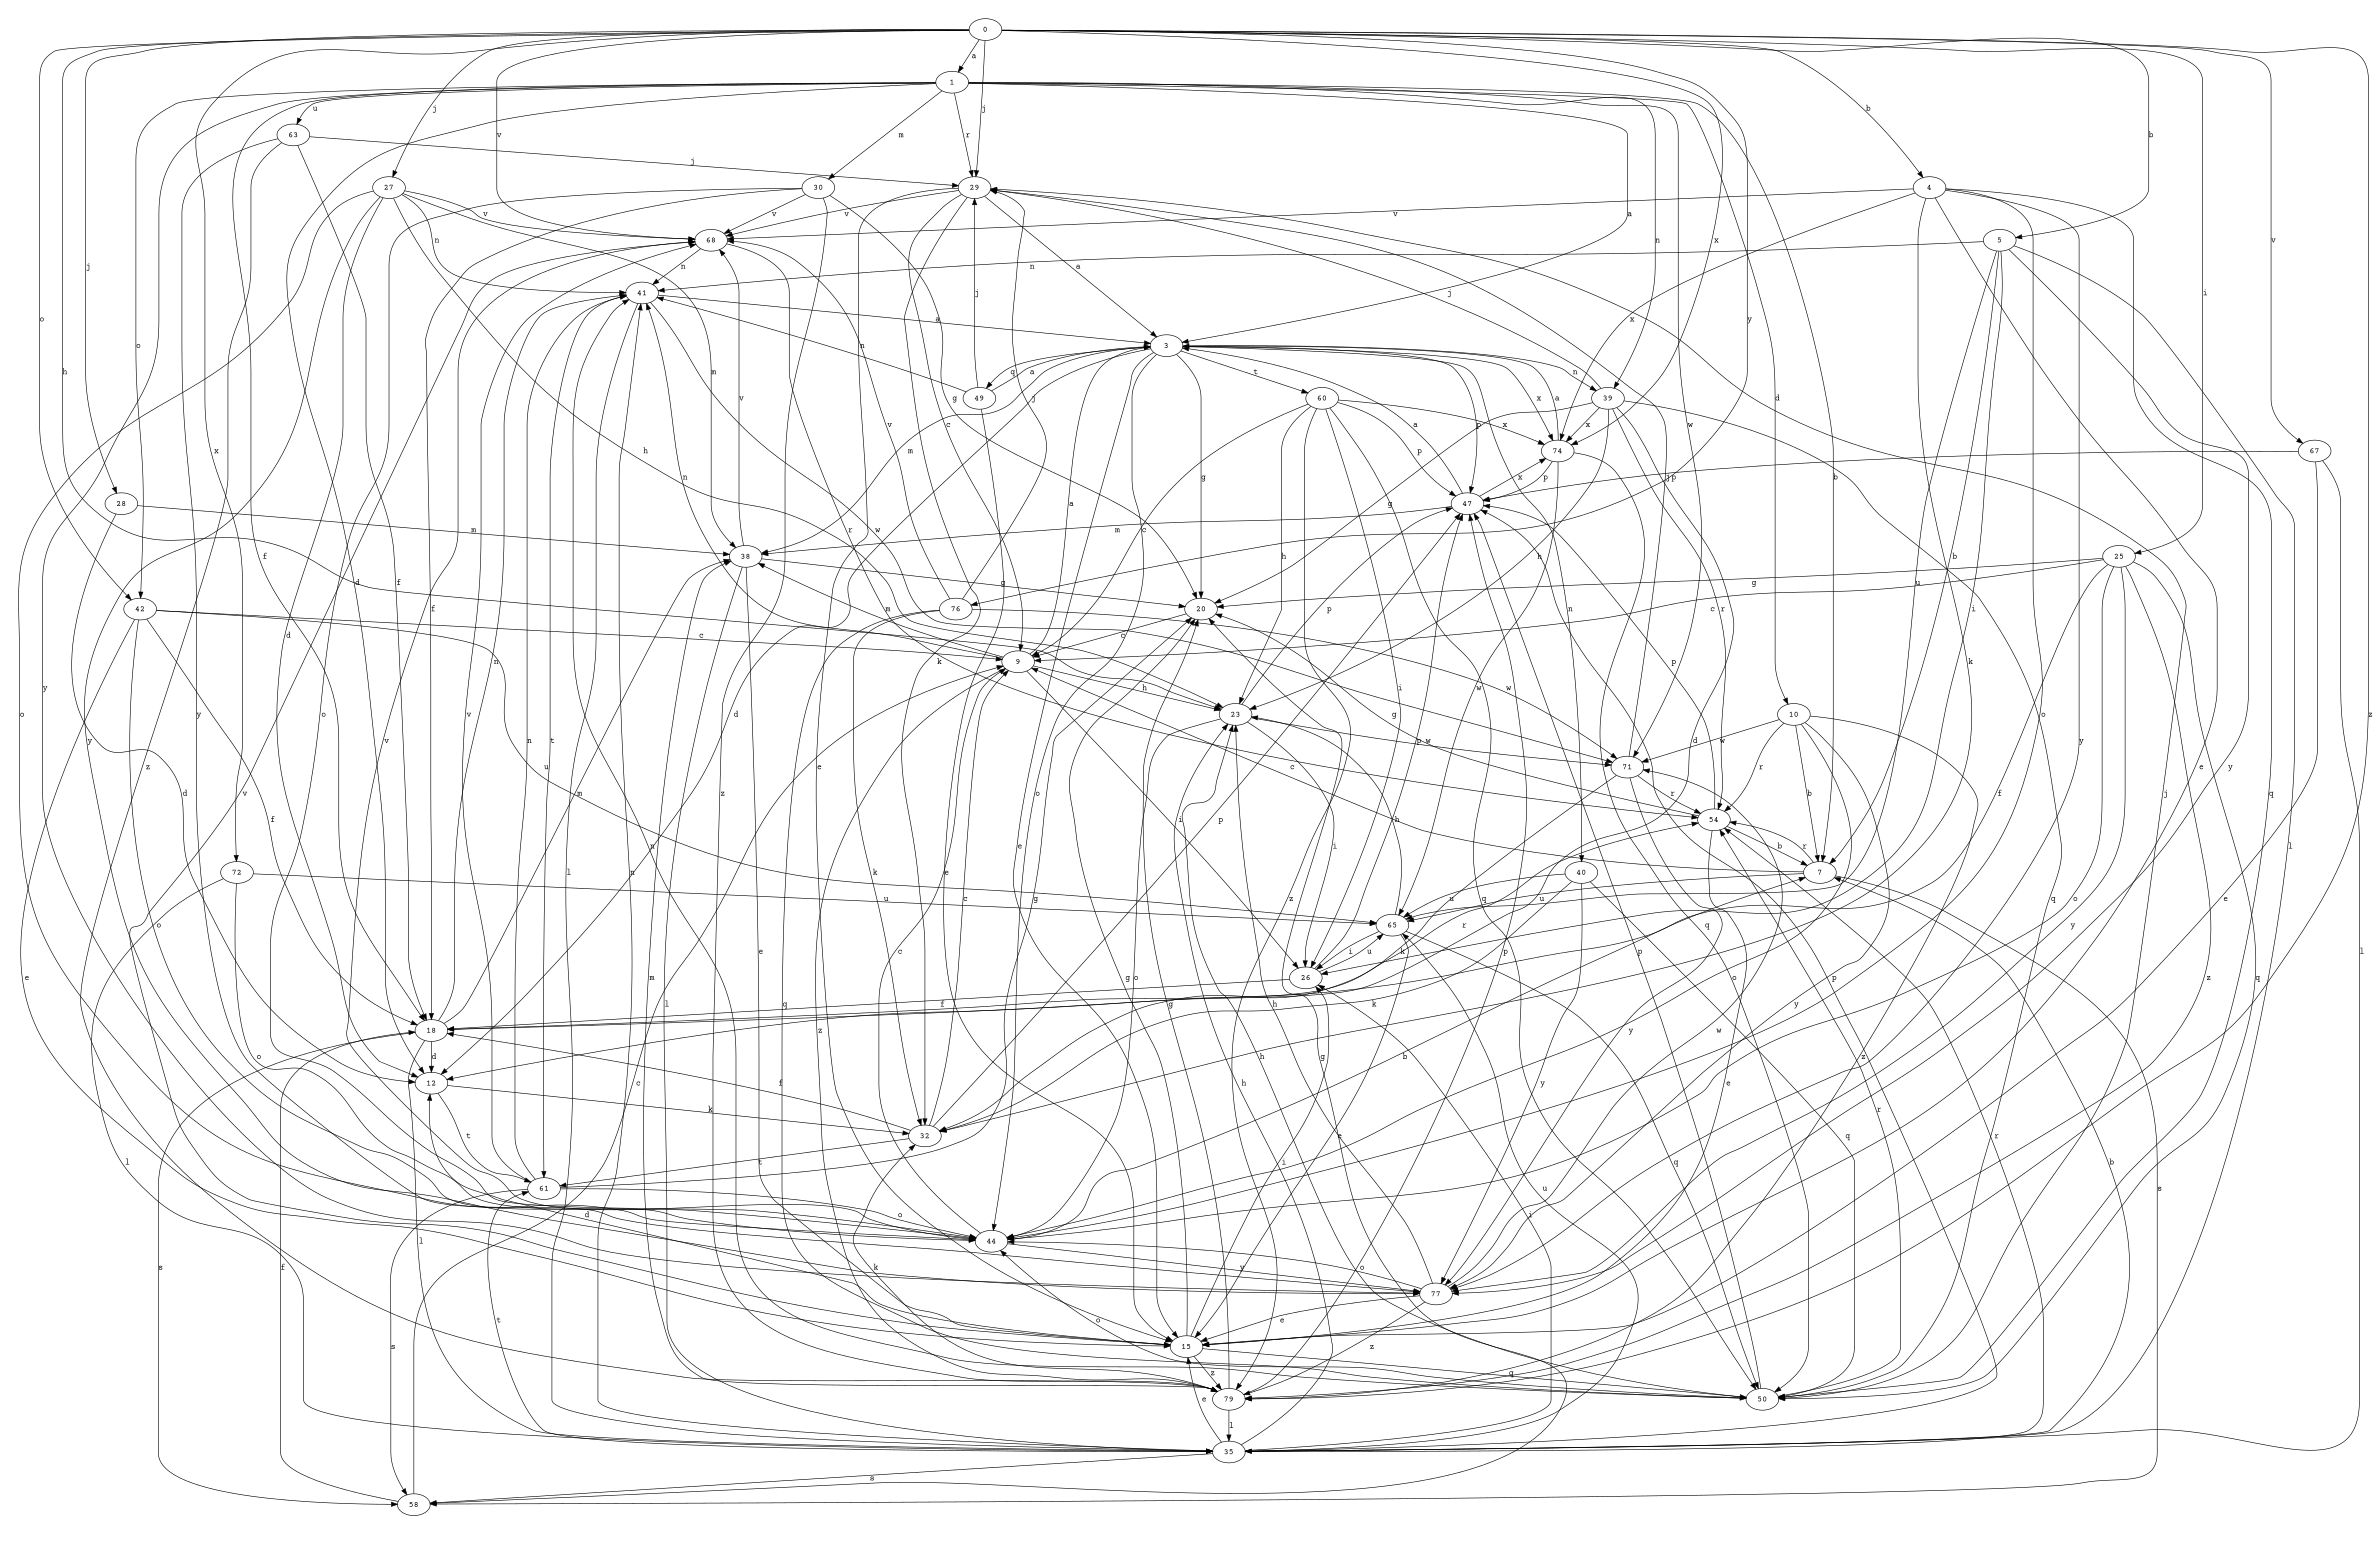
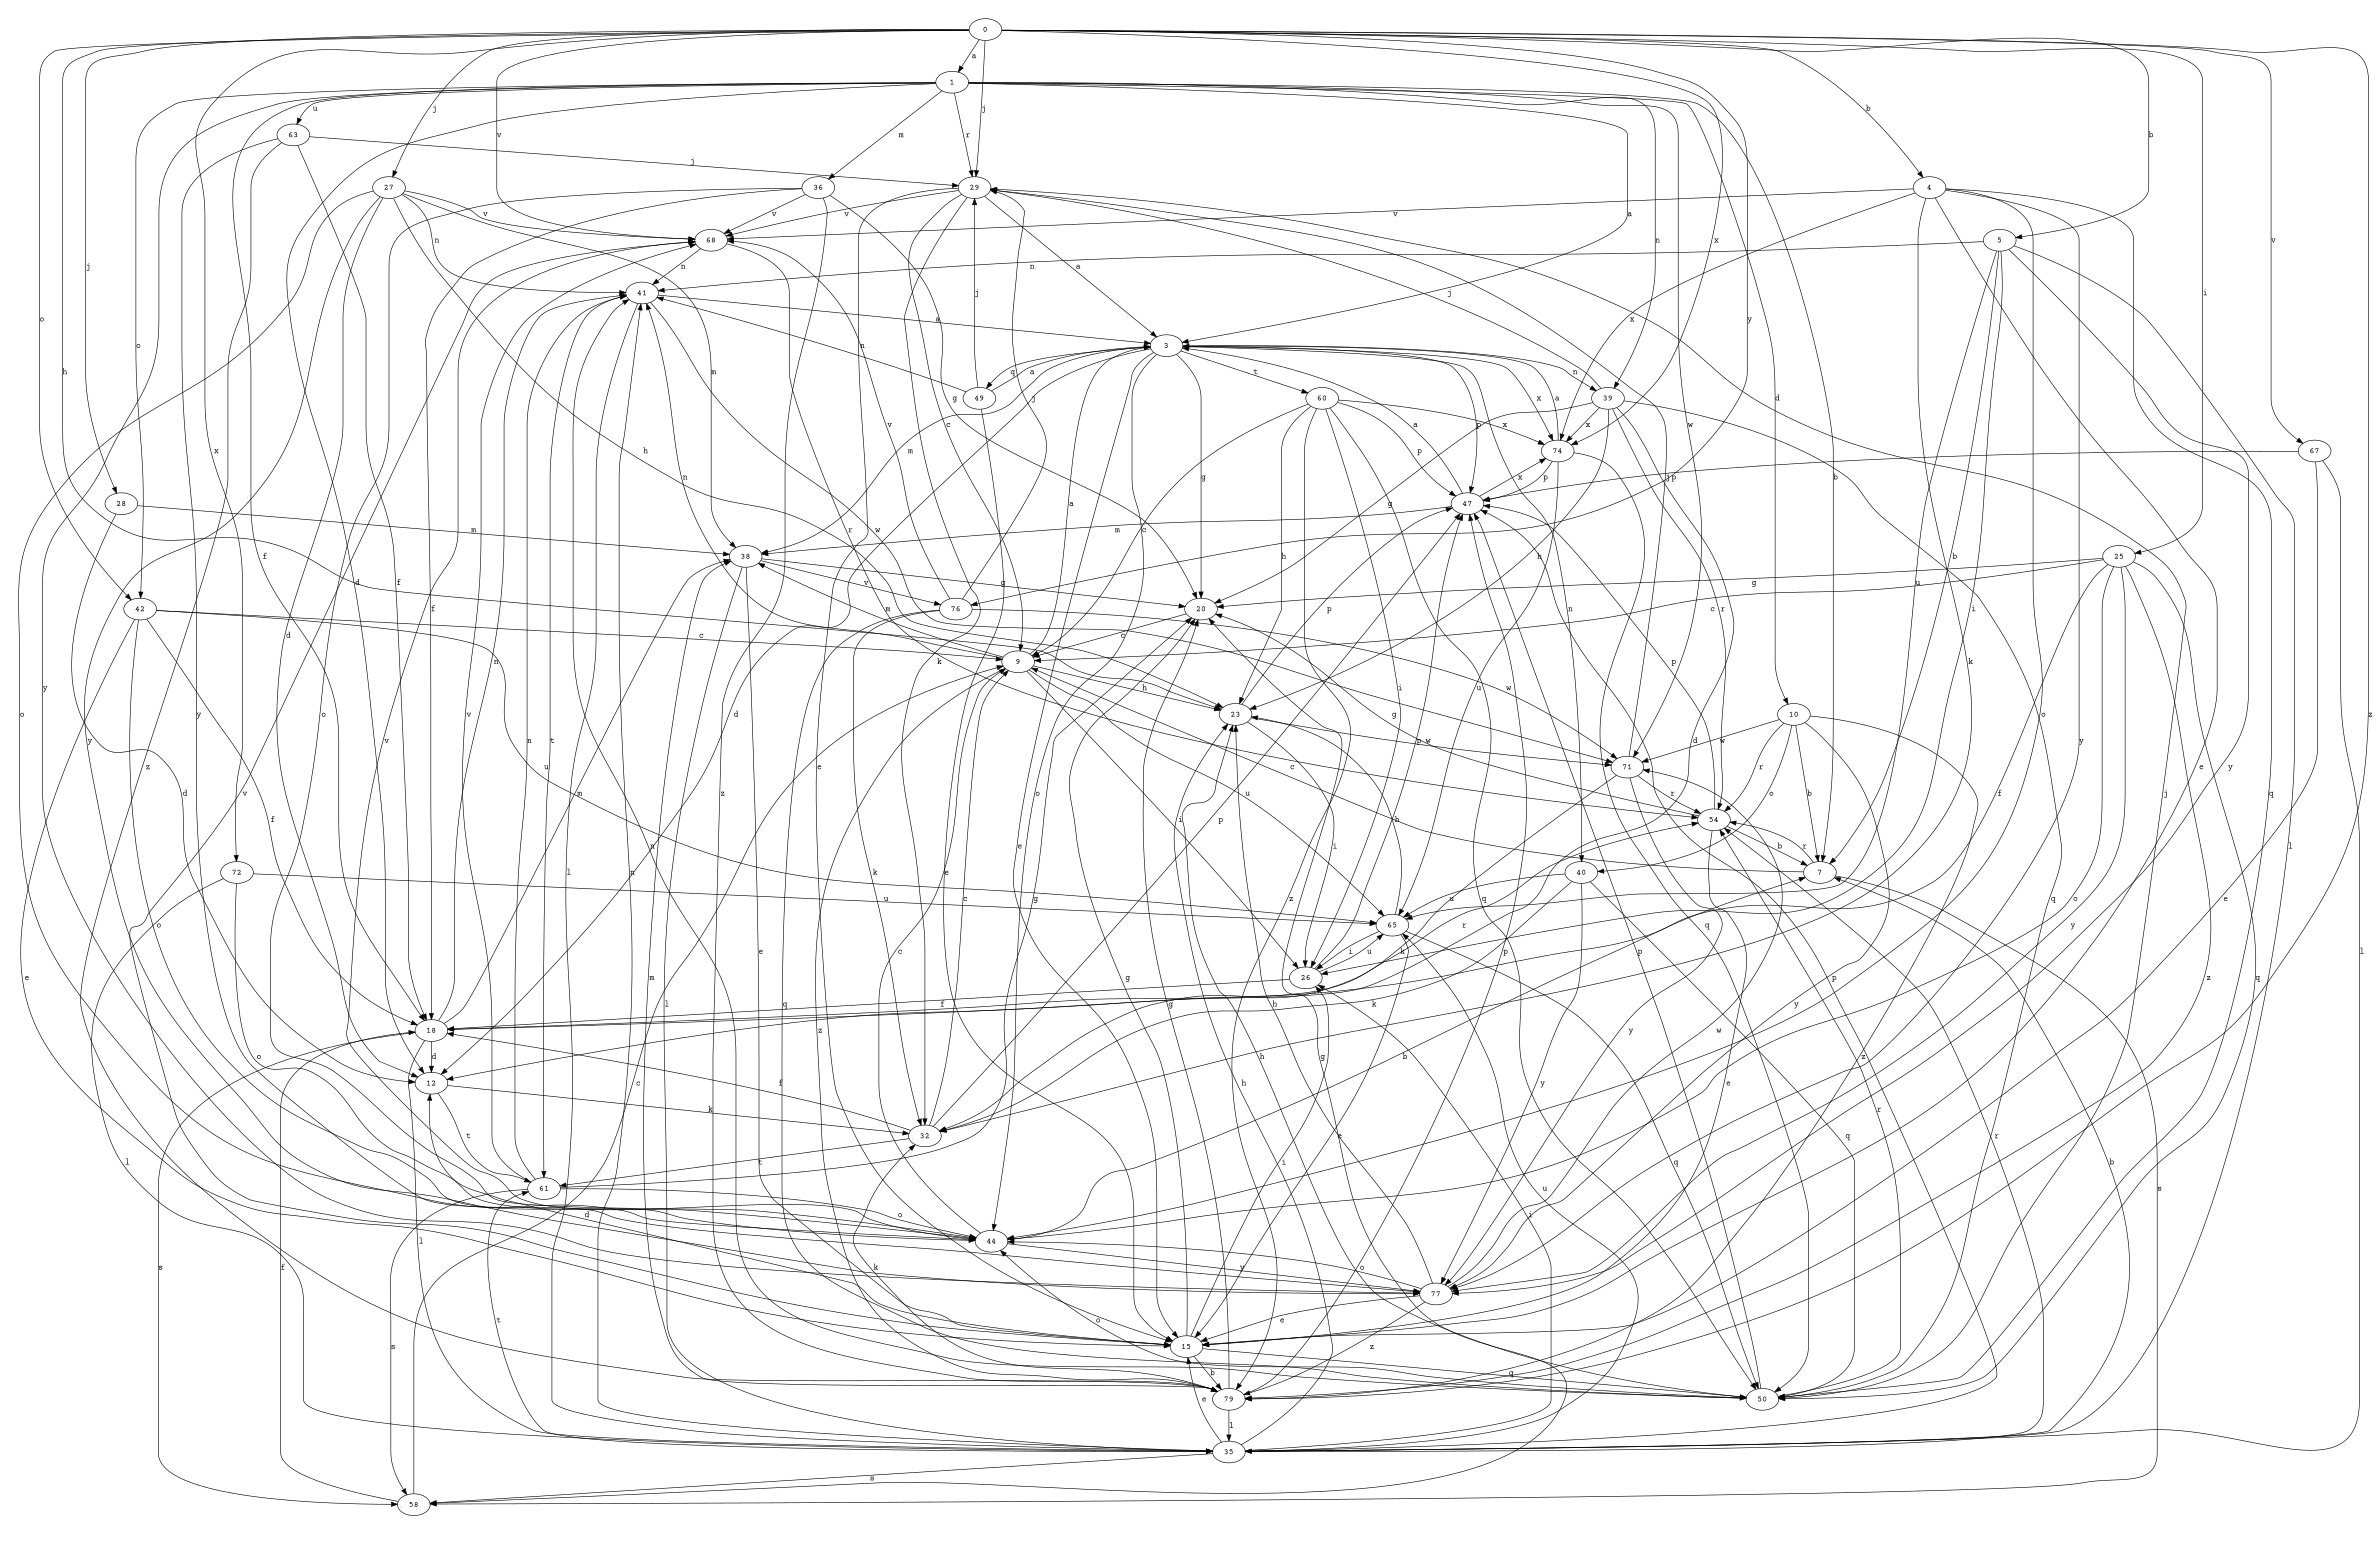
node "30": label "30" -> "36"
edge "38" -> "68": now "38" -> "76"
edge "74" -> "65": label "w" -> "u"
edge "7" -> "65": now "9" -> "65"
edge "23" -> "44": removed, label "o"
edge "10" -> "44": now "10" -> "40"
edge "15" -> "79": label "z" -> "b"
